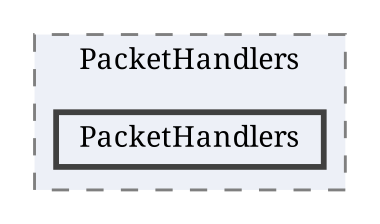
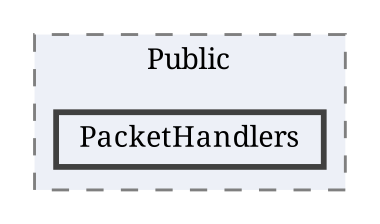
cluster "PacketHandlers": label "PacketHandlers" -> "Public"
